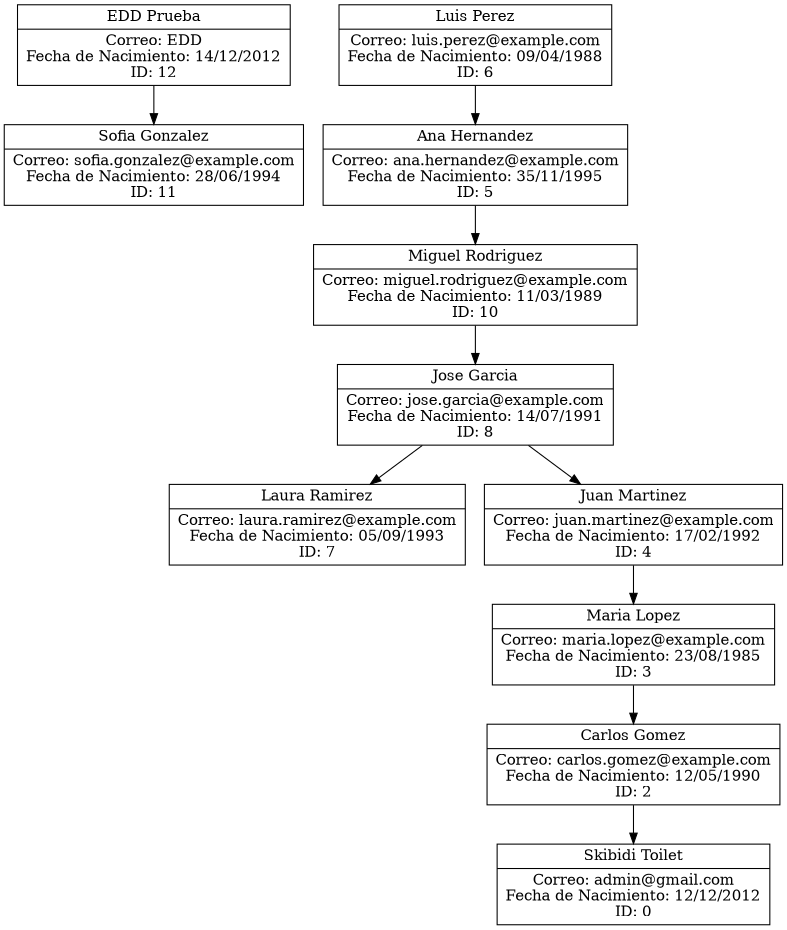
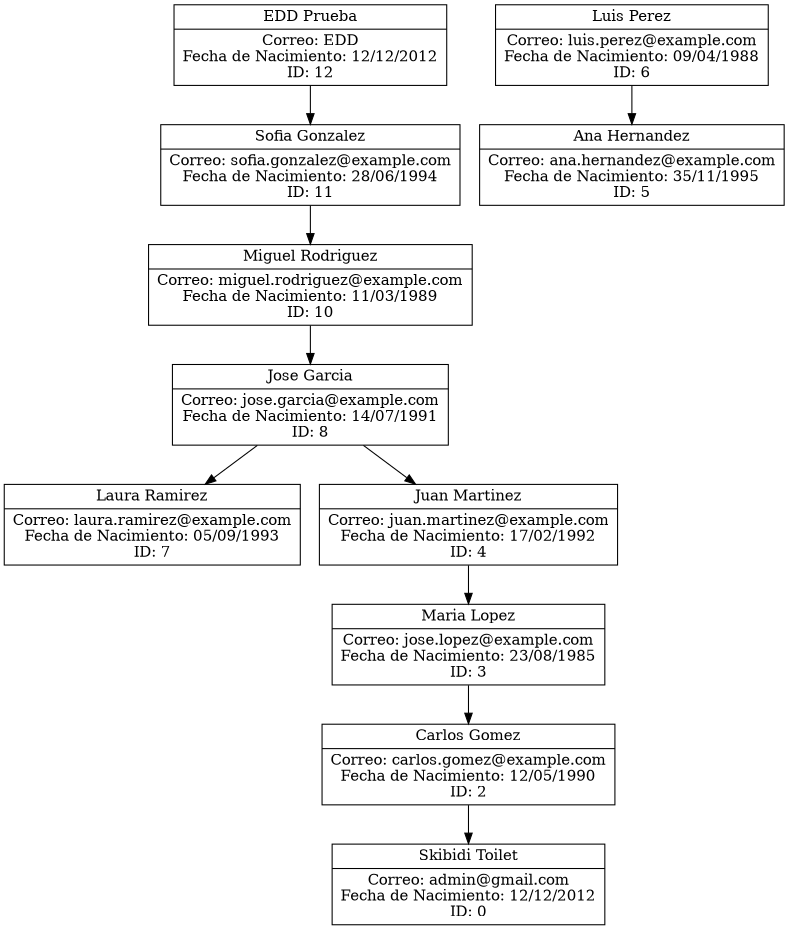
node "EDD Prueba": text "Fecha de Nacimiento: 14/12/2012" -> "Fecha de Nacimiento: 12/12/2012"
edge "Ana Hernandez" -> "Miguel Rodriguez": now "Sofia Gonzalez" -> "Miguel Rodriguez"
node "Maria Lopez": text "Correo: maria.lopez@example.com" -> "Correo: jose.lopez@example.com"
